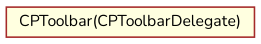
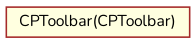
node "CPToolbar(CPToolbarDelegate)": label "CPToolbar(CPToolbarDelegate)" -> "CPToolbar(CPToolbar)"
